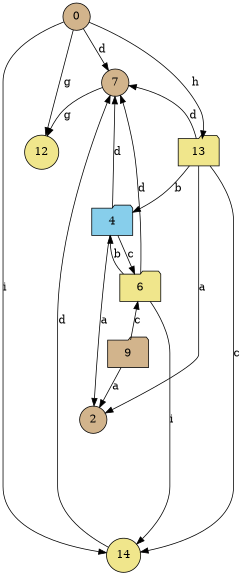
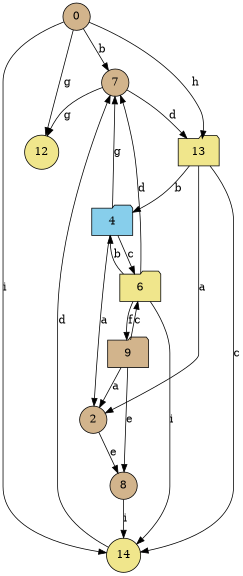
edge "0" -> "7": label "d" -> "b"
edge "13" -> "7": reversed
edge "4" -> "7": label "d" -> "g"
edge "6" -> "9": added, label "f"
node "8": added
